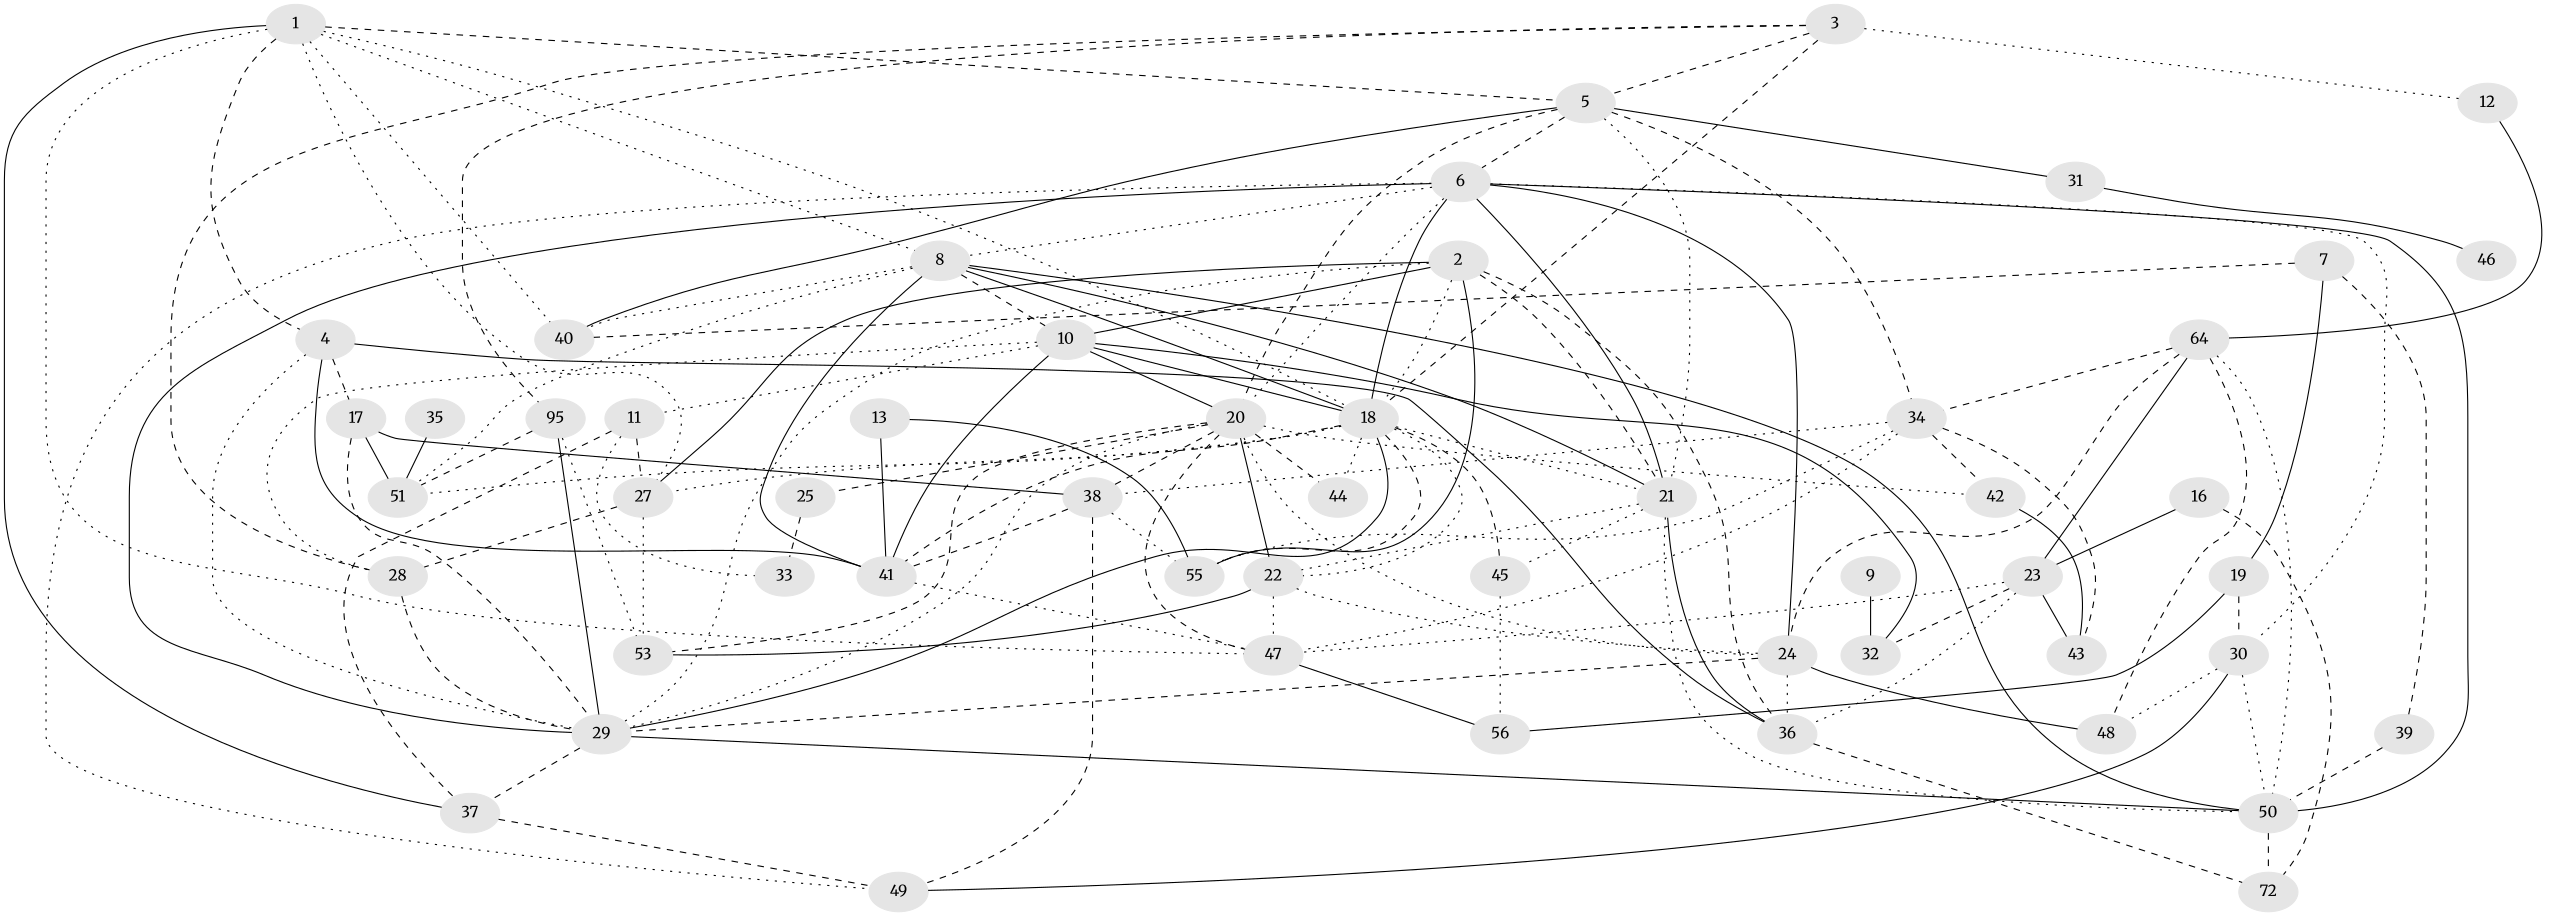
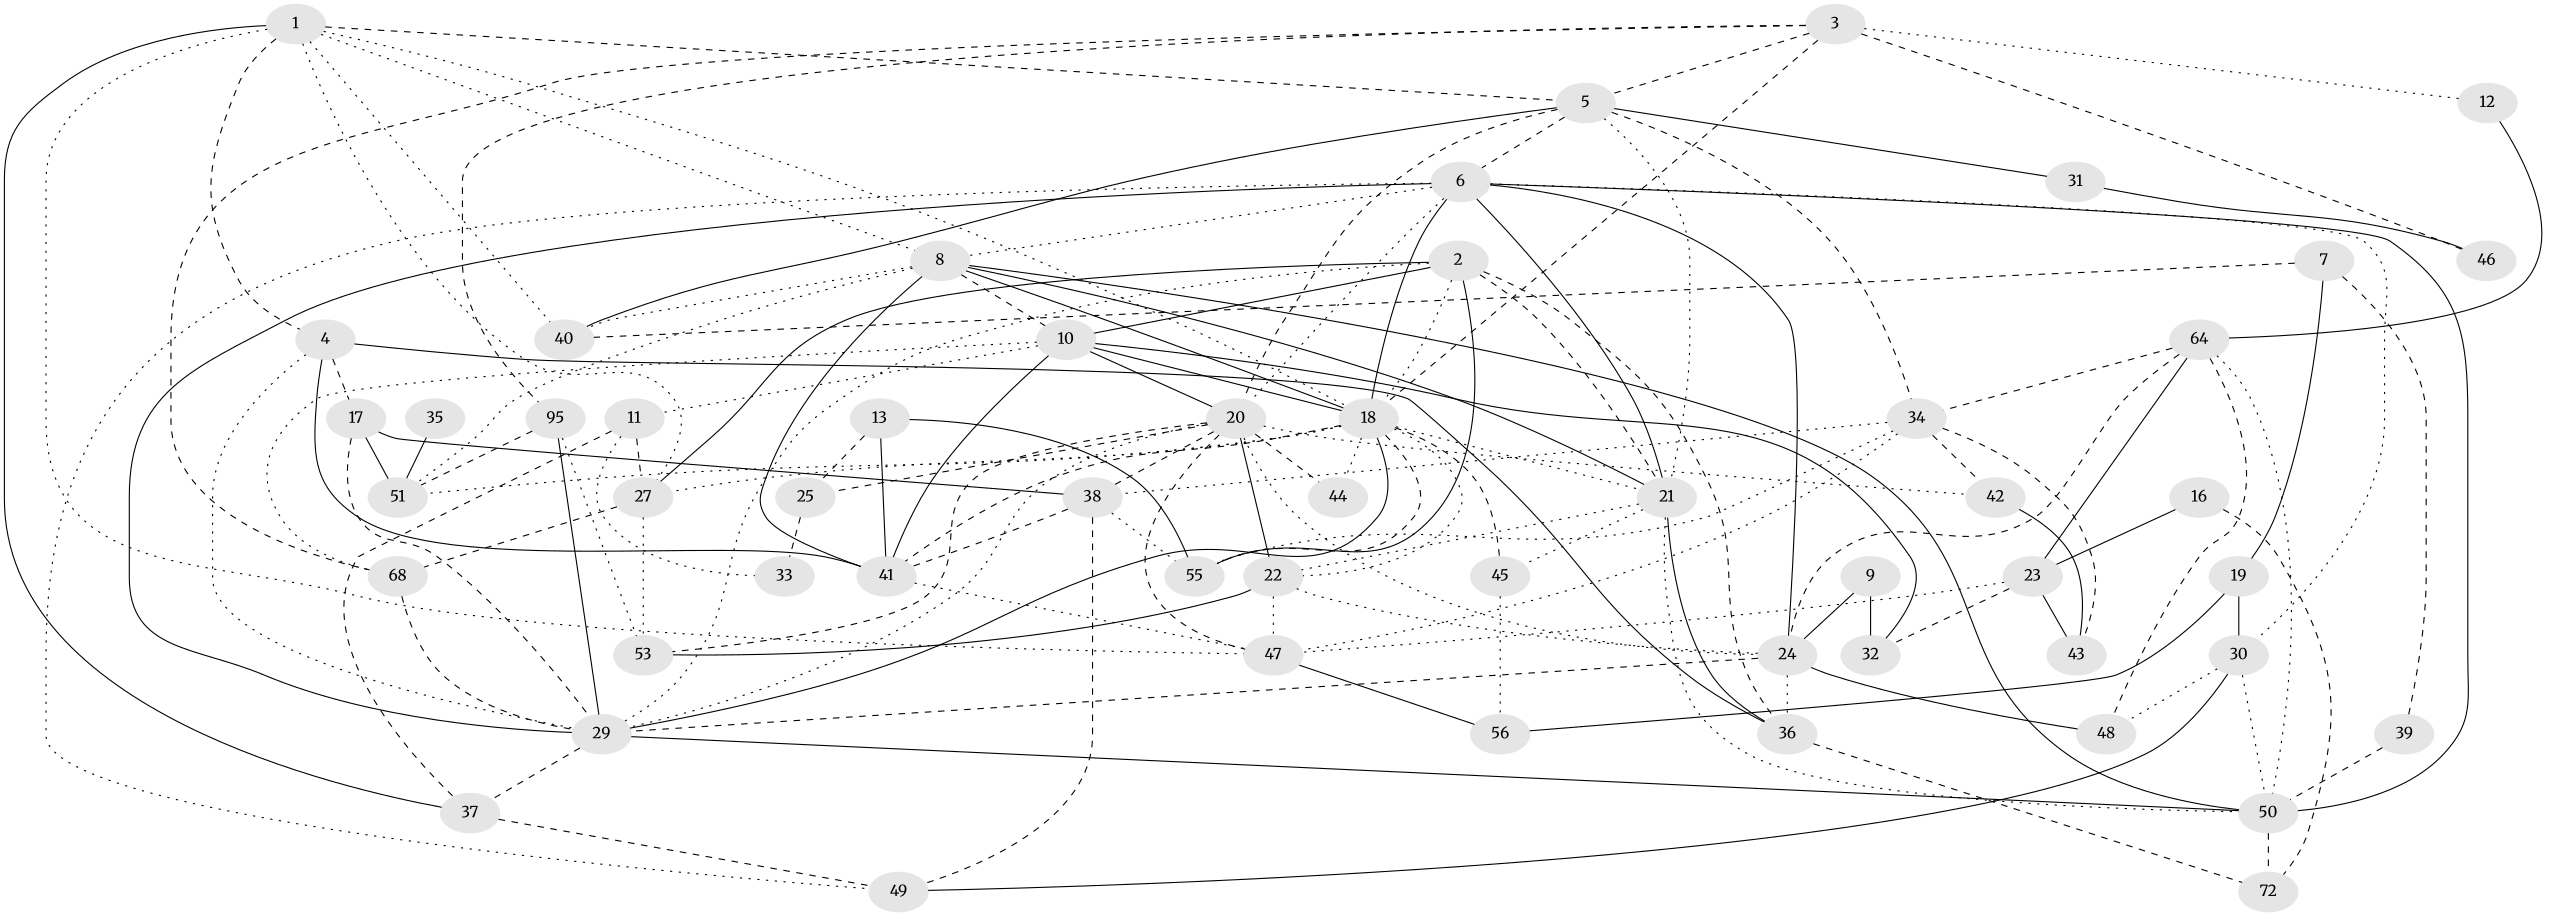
edge "3" -- "46": added
edge "13" -- "25": added
node "28": label "28" -> "68"
edge "9" -- "24": added
edge "19" -- "30": style dashed -> solid
edge "23" -- "36": removed
